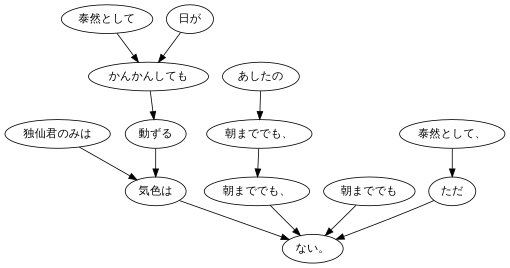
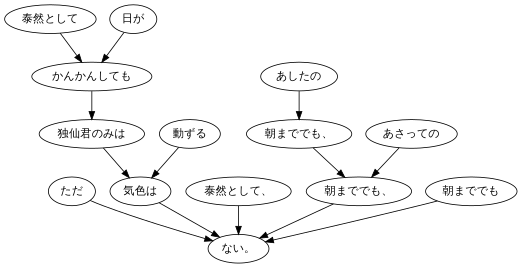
edge "かんかんしても" -> "動ずる": now "かんかんしても" -> "独仙君のみは"
node "あさっての": added
edge "泰然として、" -> "ただ": now "泰然として、" -> "ない。"
